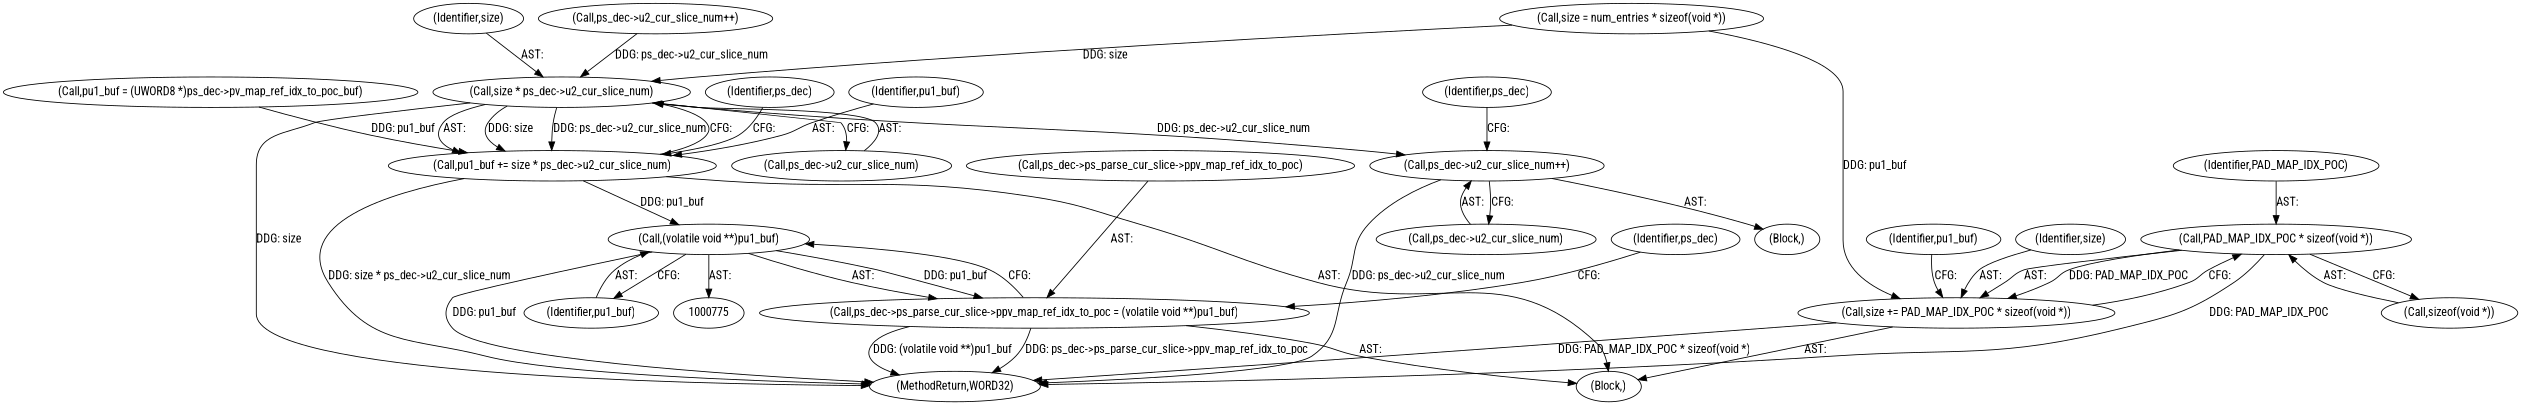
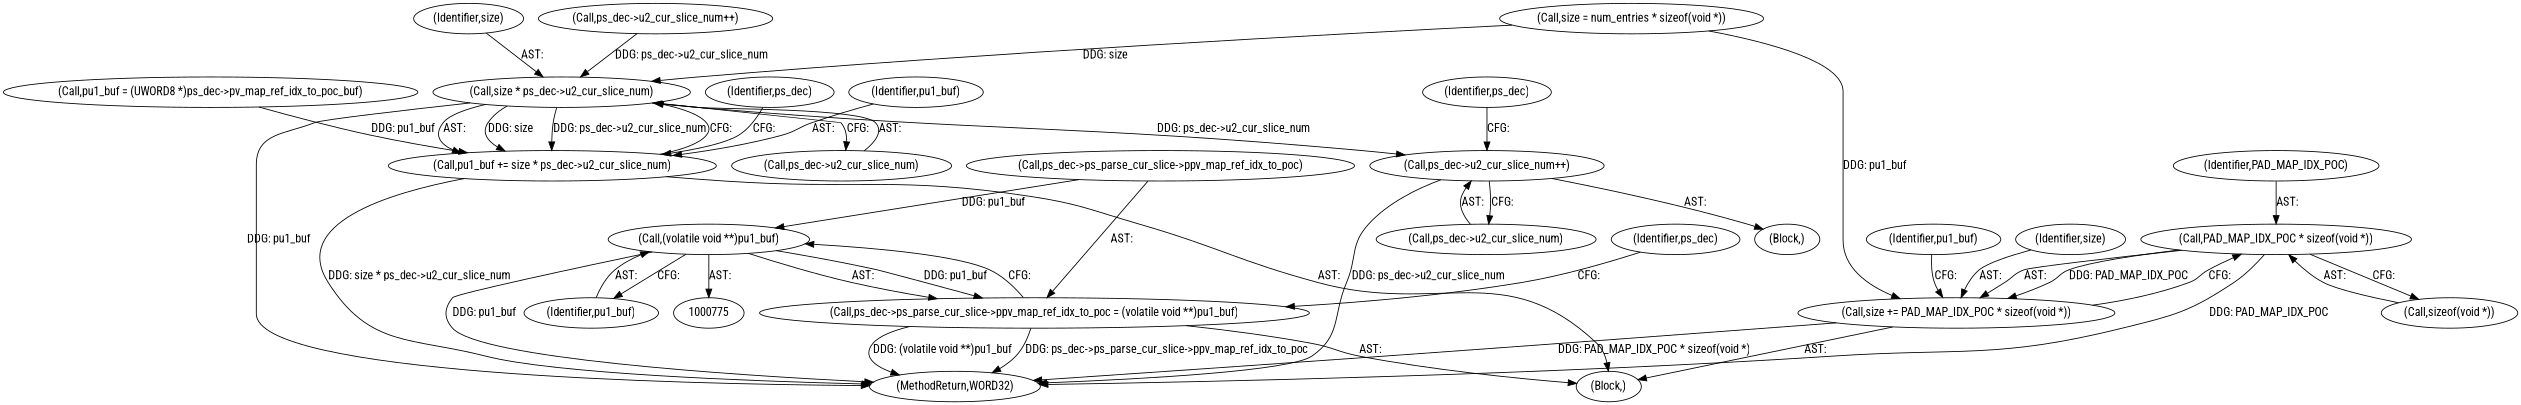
edge "(Call,pu1_buf += size * ps_dec->u2_cur_slice_num)" -> "(Call,(volatile void **)pu1_buf)": now "(Call,ps_dec->ps_parse_cur_slice->ppv_map_ref_idx_to_poc)" -> "(Call,(volatile void **)pu1_buf)"
edge "(Call,size * ps_dec->u2_cur_slice_num)" -> "(MethodReturn,WORD32)": label "DDG: size" -> "DDG: pu1_buf"
